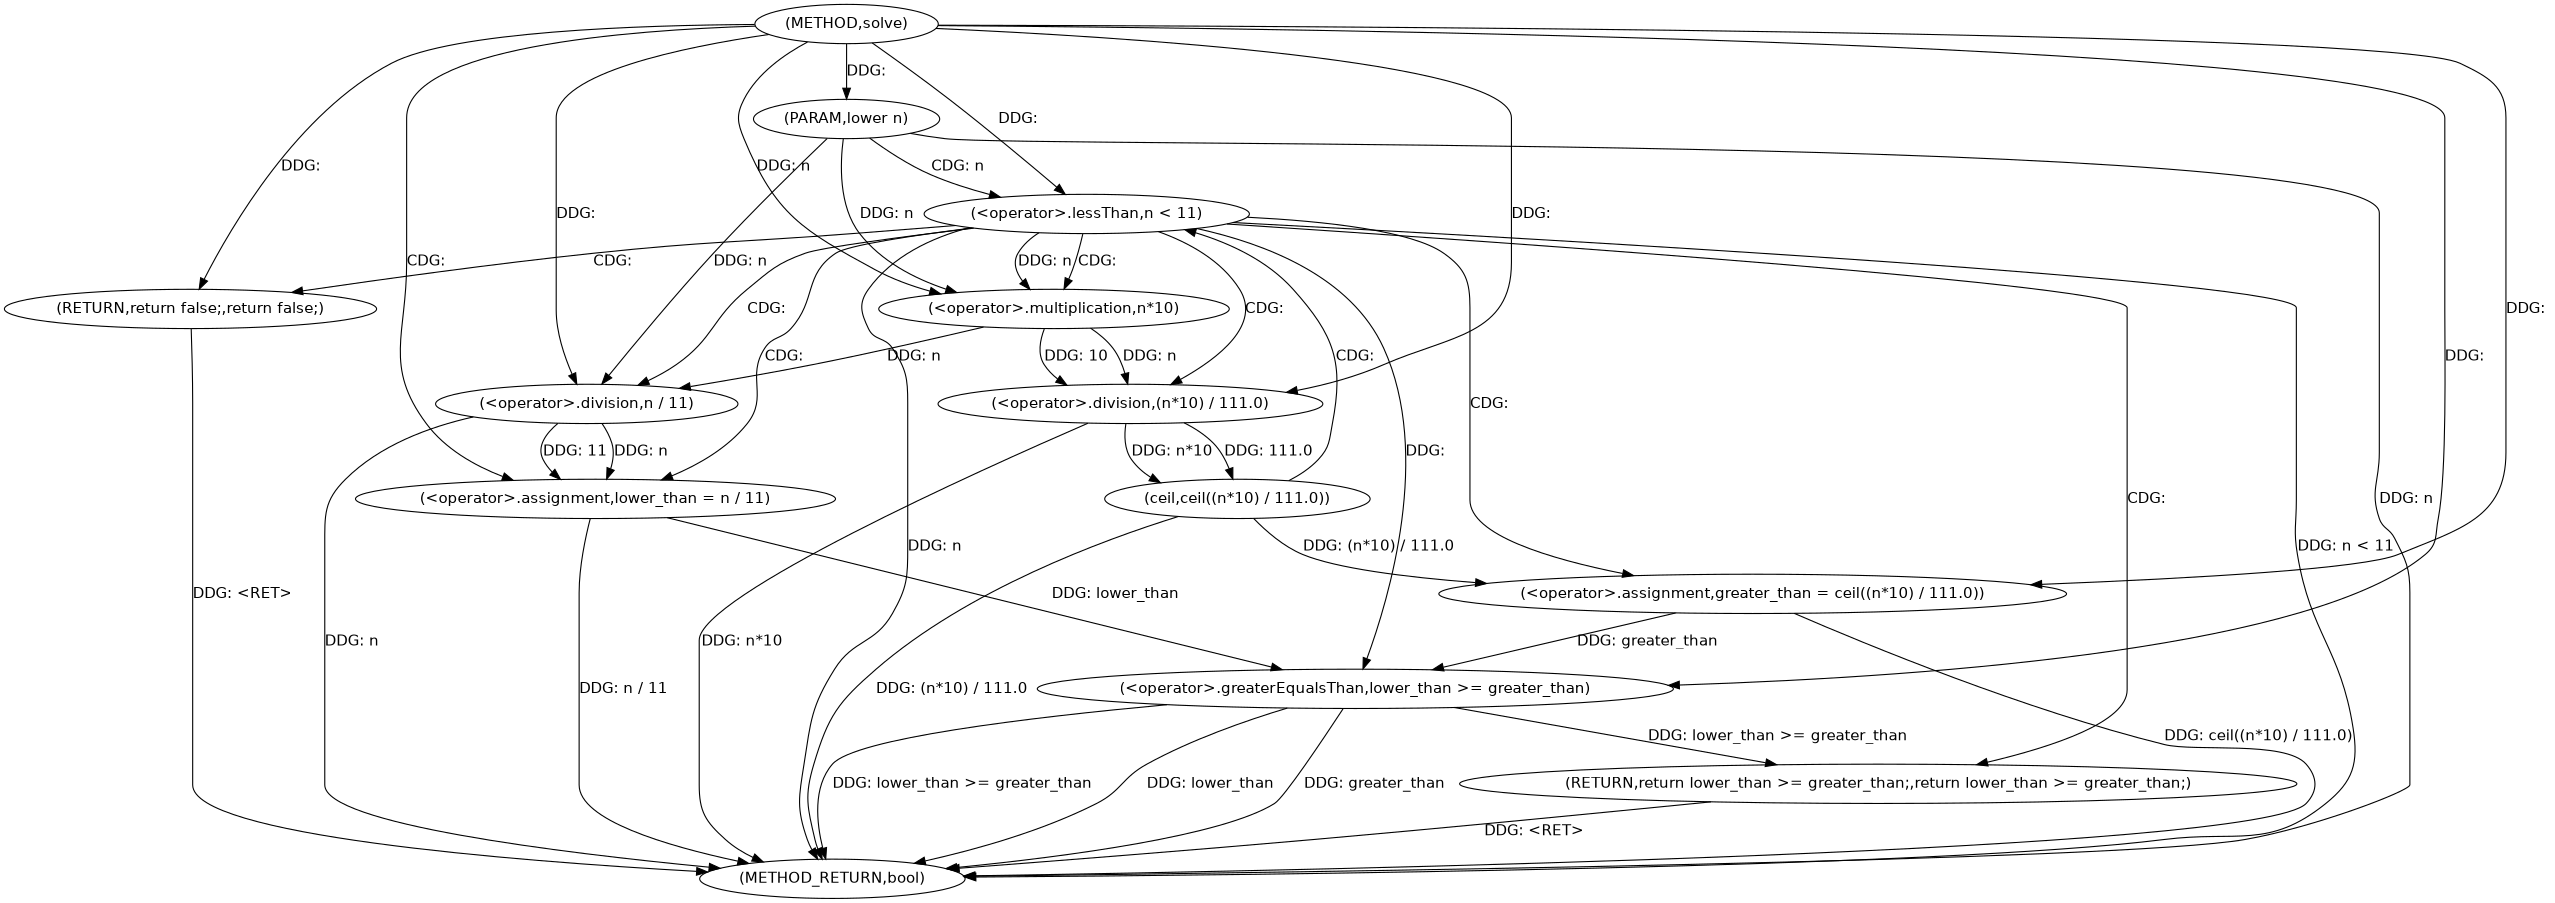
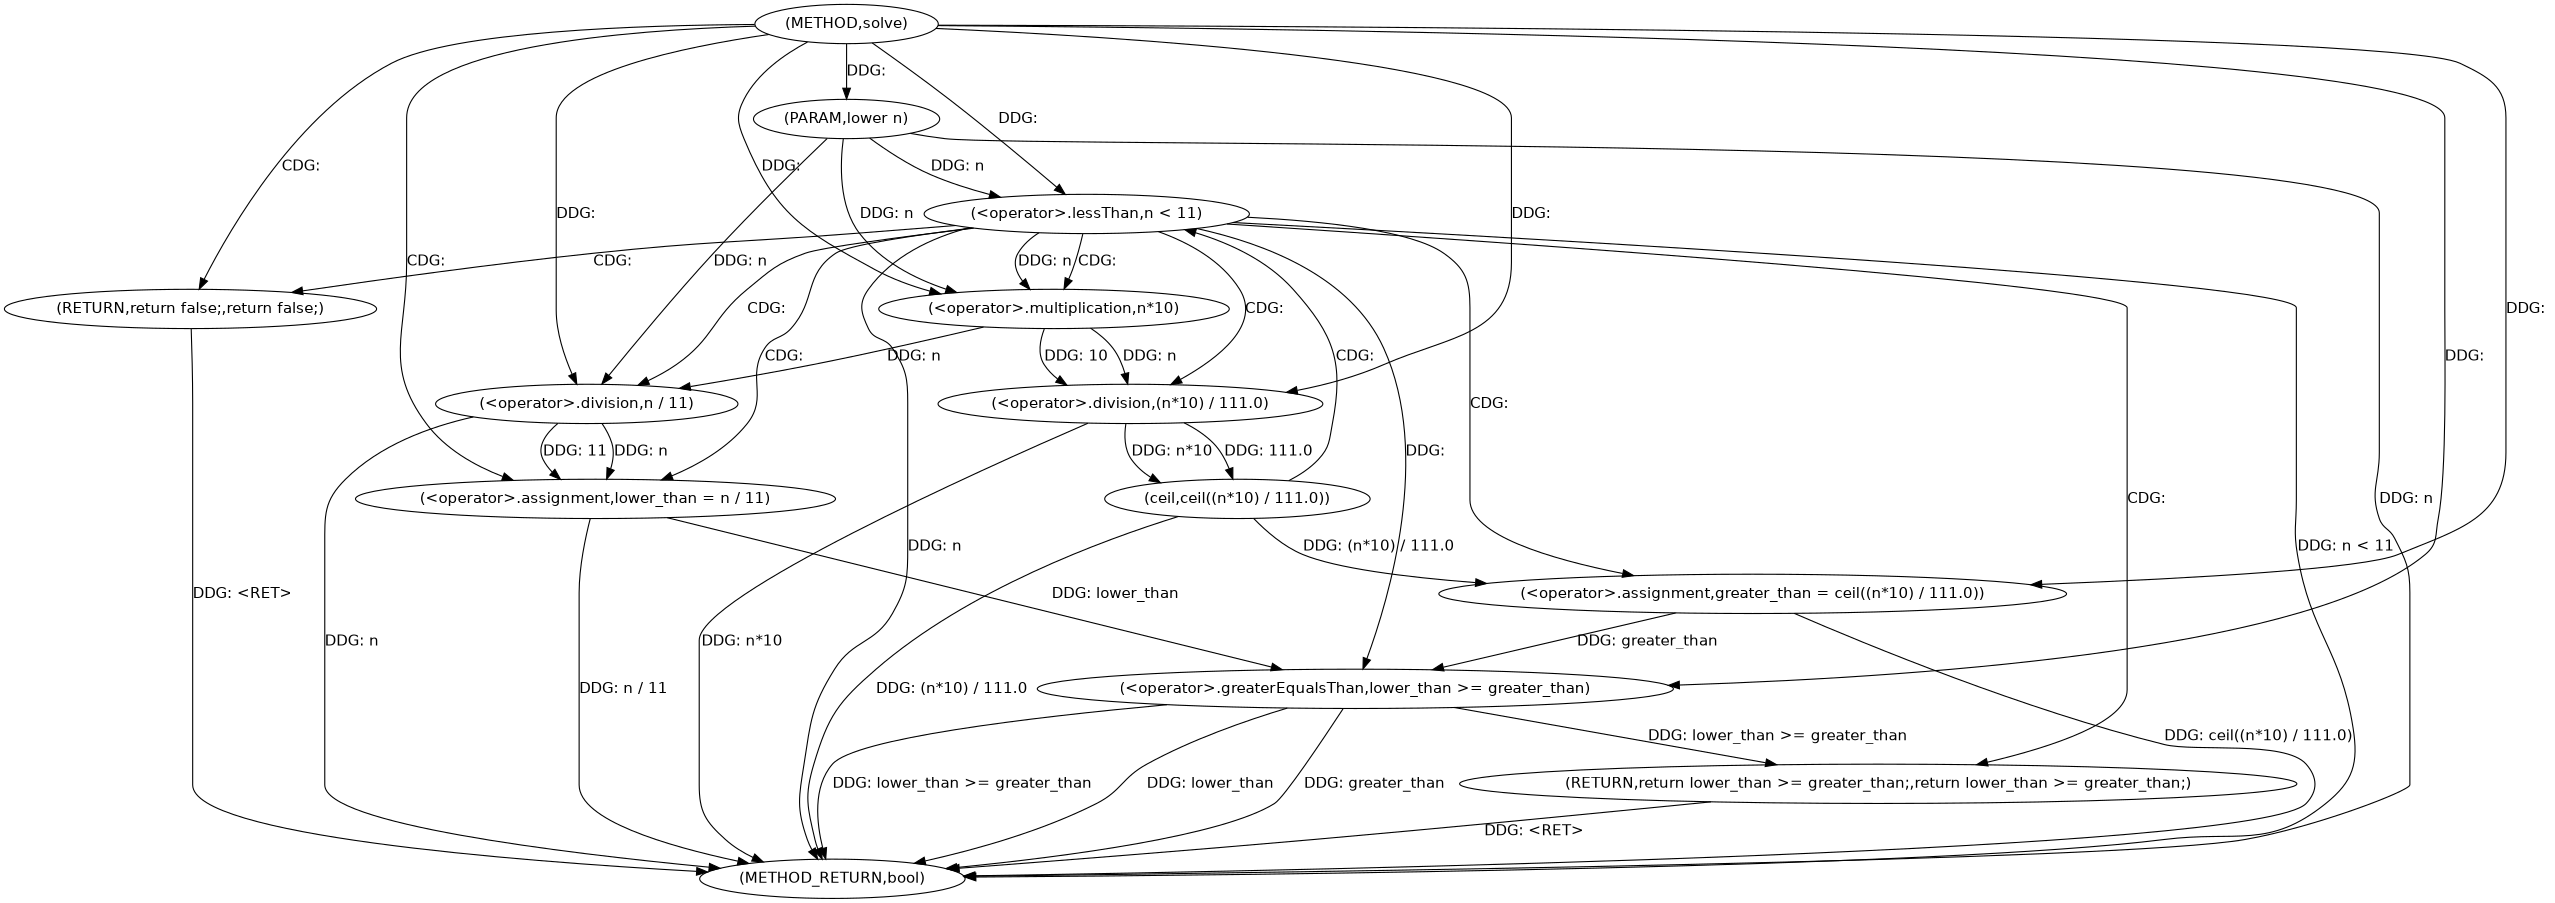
edge "(METHOD,solve)" -> "(RETURN,return false;,return false;)": label "DDG: " -> "CDG: "
edge "(METHOD,solve)" -> "(<operator>.multiplication,n*10)": label "DDG: n" -> "DDG: "
edge "(PARAM,lower n)" -> "(<operator>.lessThan,n < 11)": label "CDG: n" -> "DDG: n"
